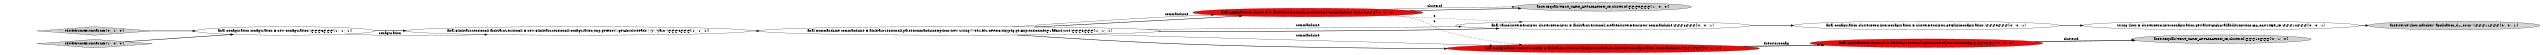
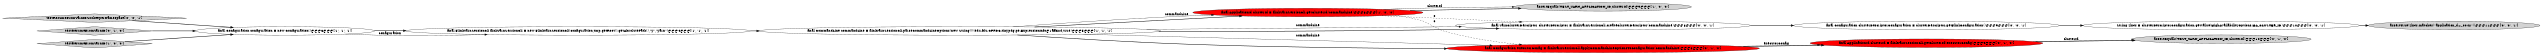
node "testResumeFromYarnIDZookeeperNamespace['0', '0', '1']": added
